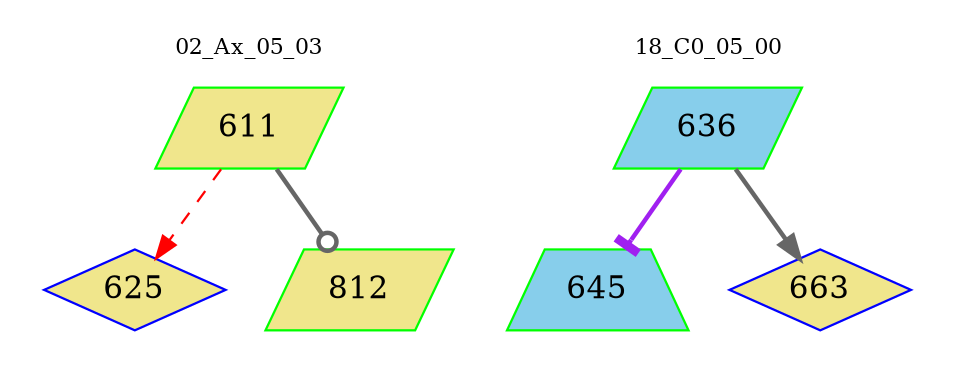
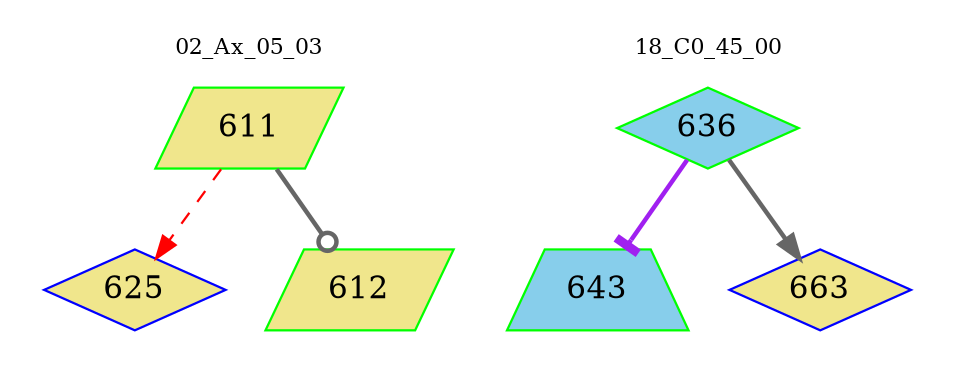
cluster "18_C0_05_00": label "18_C0_05_00" -> "18_C0_45_00"
node "636": shape parallelogram -> diamond
node "812": label "812" -> "612"
node "645": label "645" -> "643"
